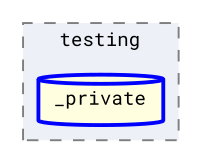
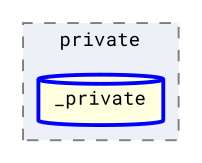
cluster "testing": label "testing" -> "private"
